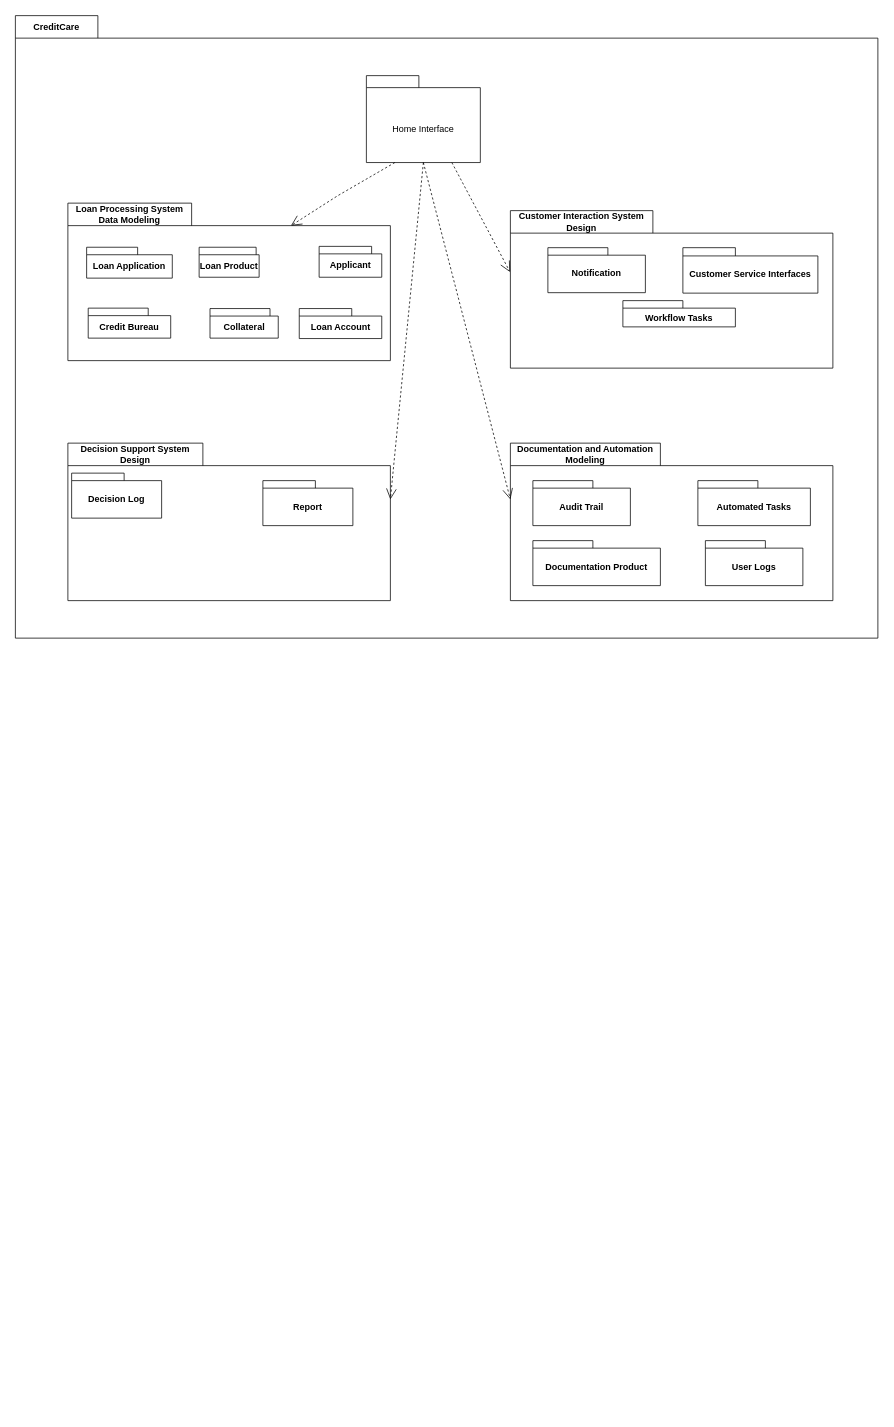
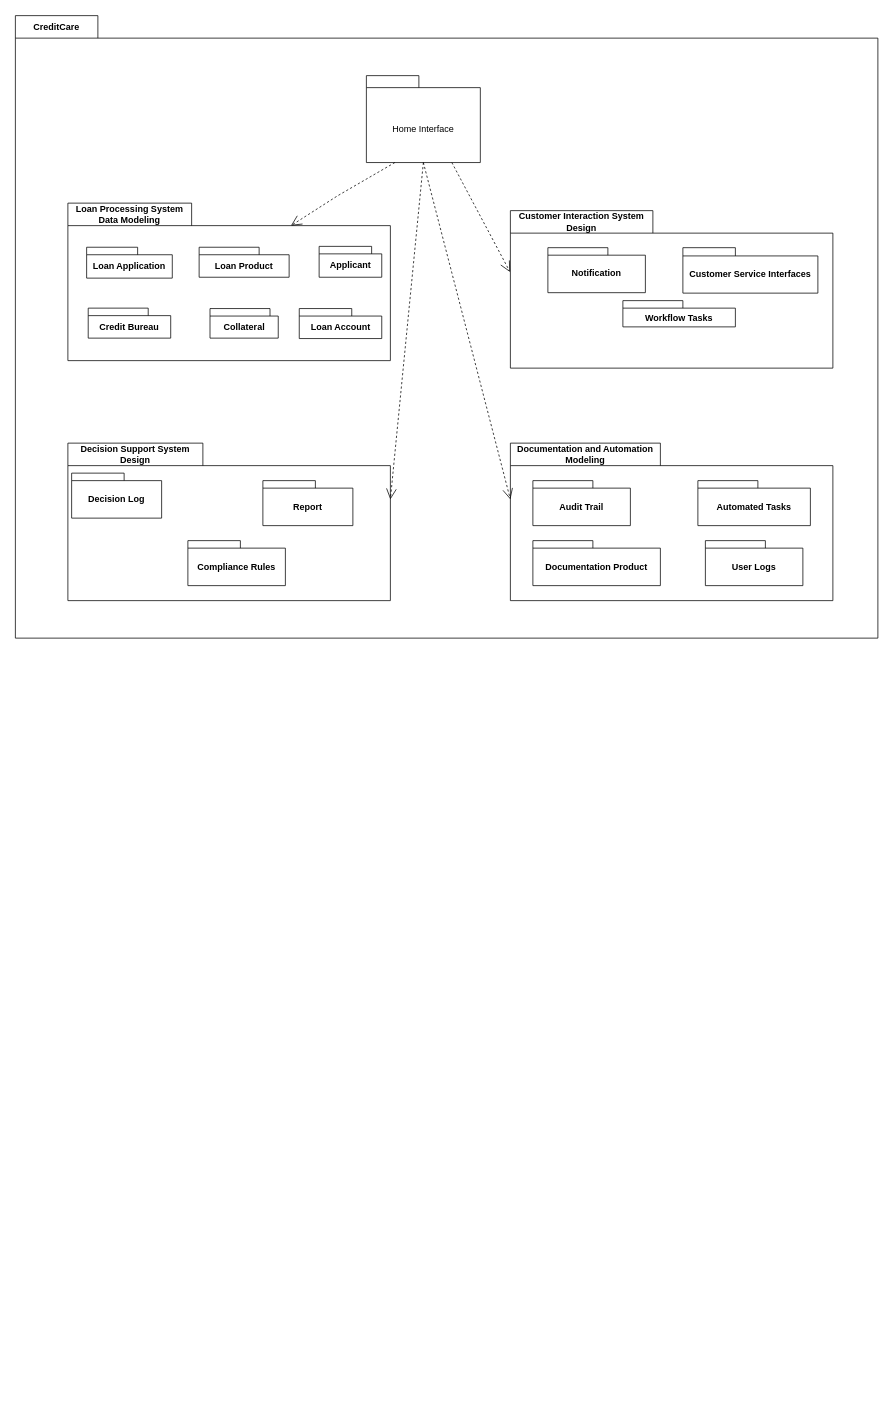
node "Loan Product": size 60x30 -> 90x30
node "Compliance Rules": added
